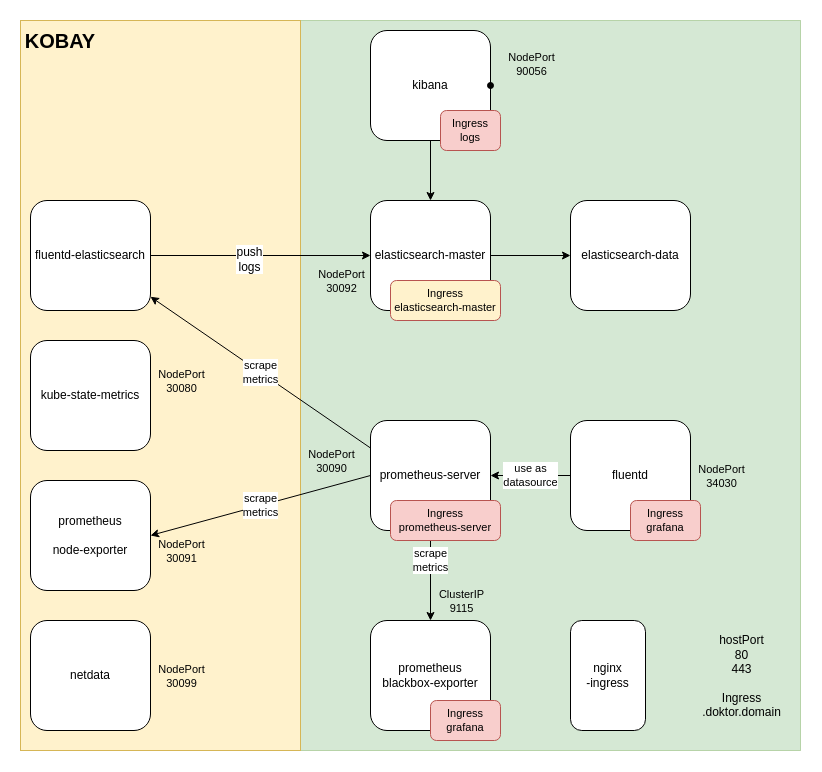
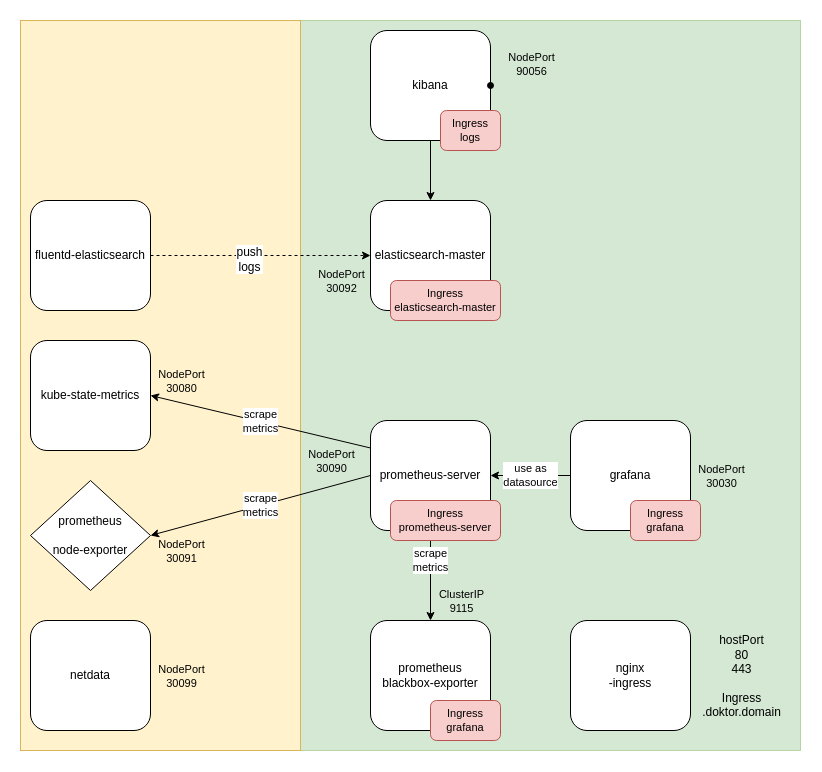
node "KOBAY": removed
edge "fluentd-elasticsearch" -> "elasticsearch-master": style solid -> dashed
edge "elasticsearch-master" -> "elasticsearch-data": removed
node "elasticsearch-data": removed
node "Ingress elasticsearch-master": fillcolor #fff2cc -> #f8cecc
edge "prometheus-server" -> "fluentd-elasticsearch": now "prometheus-server" -> "kube-state-metrics"
node "fluentd": label "fluentd" -> "grafana"
node "NodePort 34030": label "NodePort 34030" -> "NodePort 30030"
node "prometheus node-exporter": shape rounded rectangle -> diamond
node "nginx -ingress": size 75x110 -> 120x110
